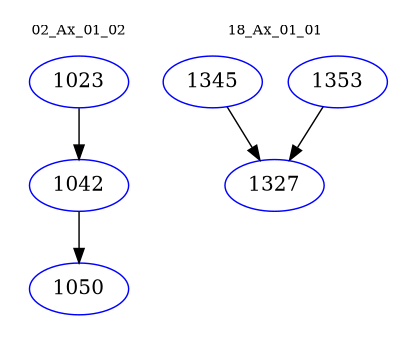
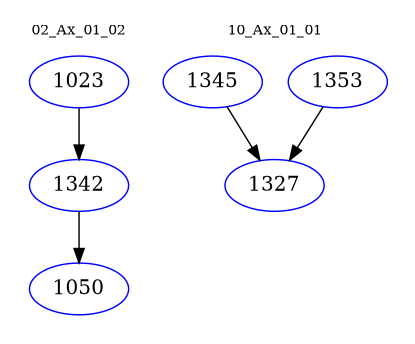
cluster "18_Ax_01_01": label "18_Ax_01_01" -> "10_Ax_01_01"
node "1042": label "1042" -> "1342"
